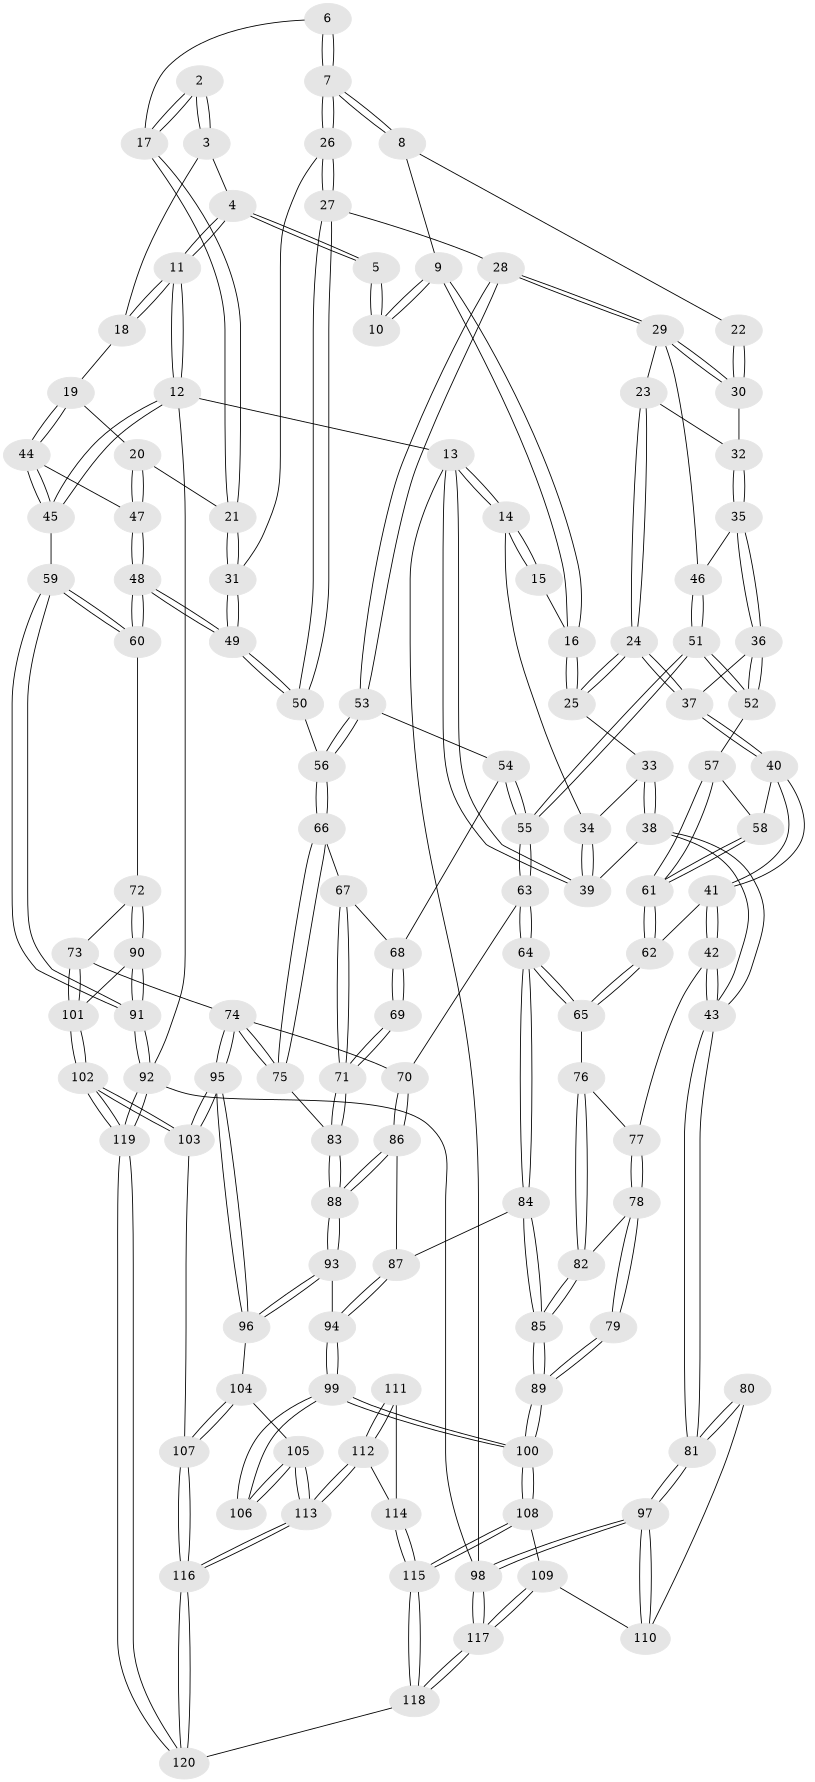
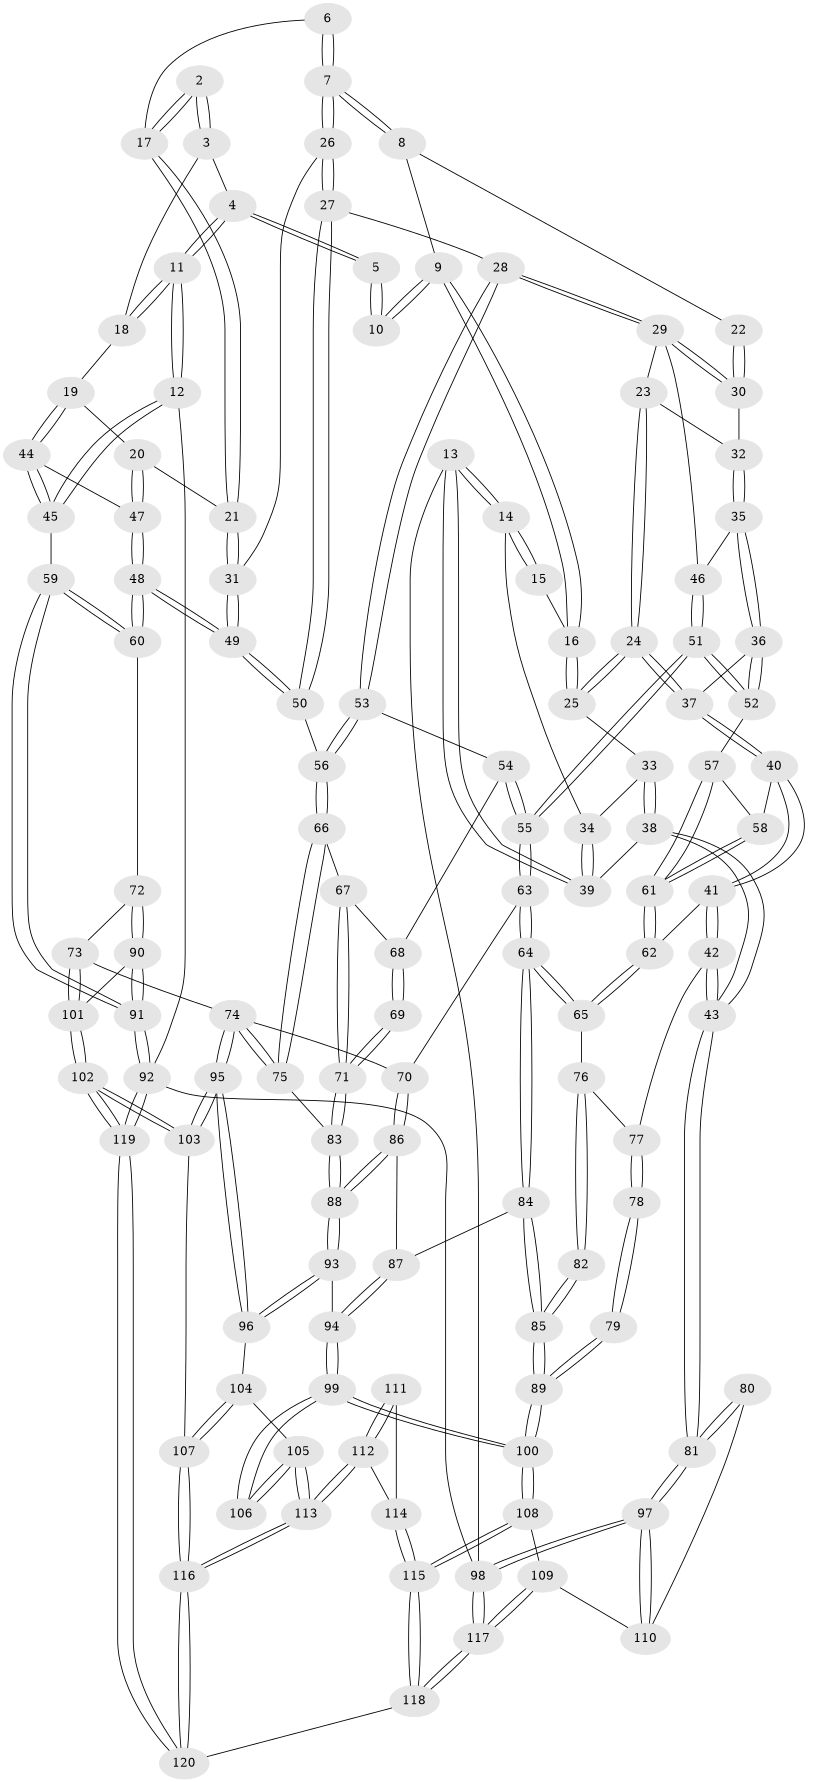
edge "12" -- "13": removed
edge "78" -- "82": removed
